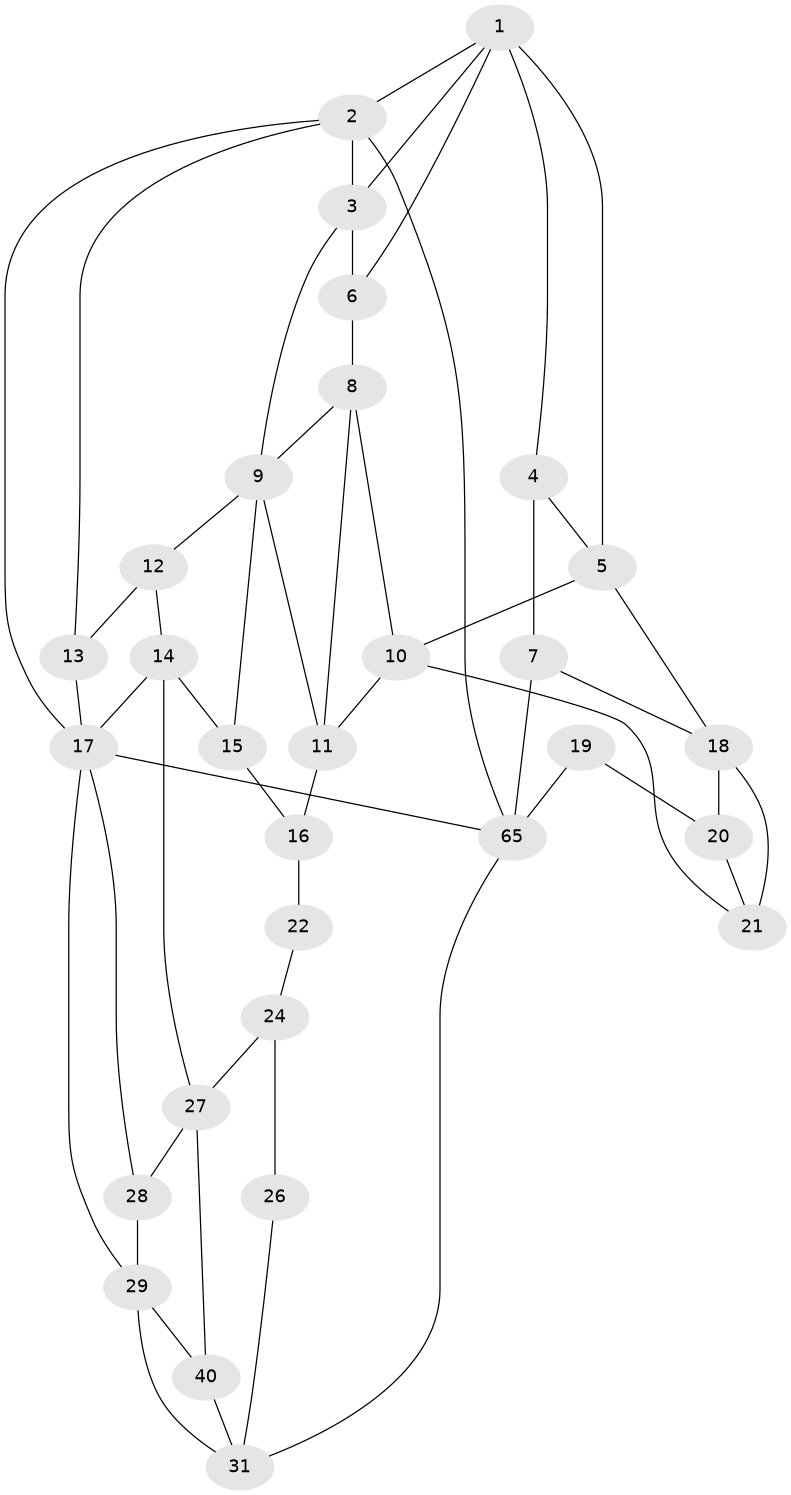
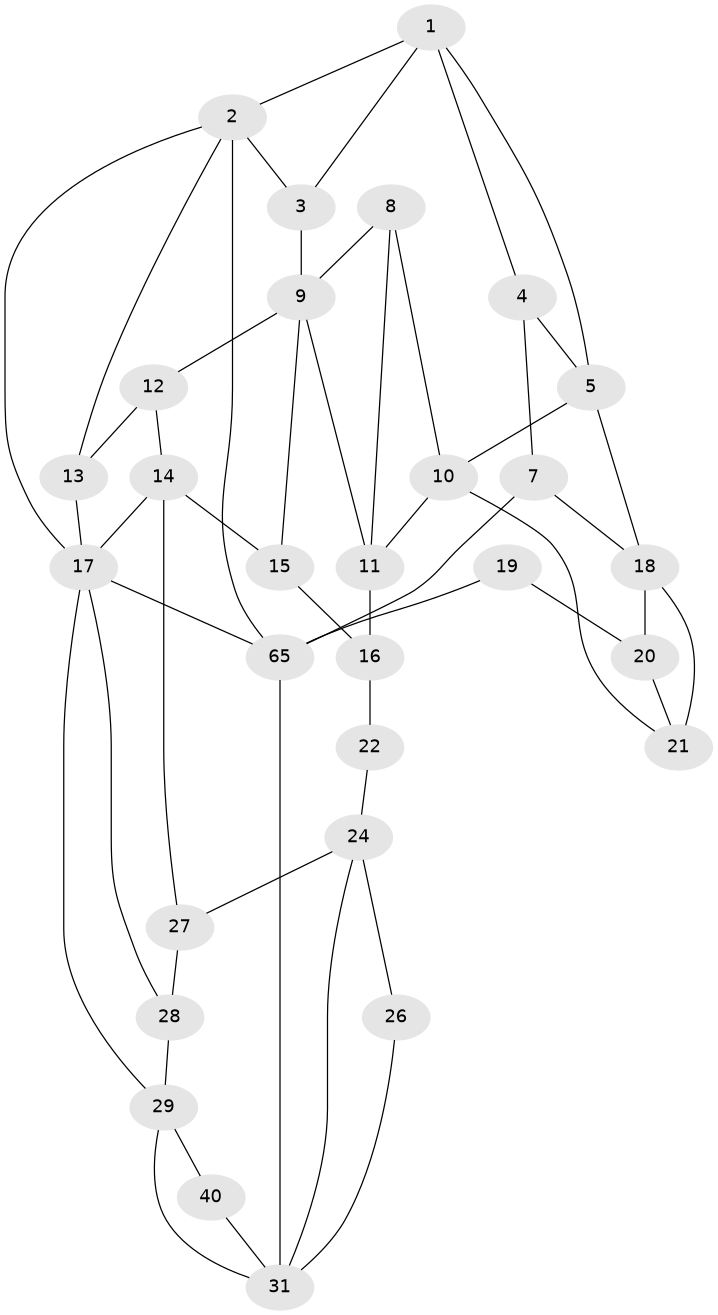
node "6": removed
edge "24" -- "31": added
edge "27" -- "40": removed
